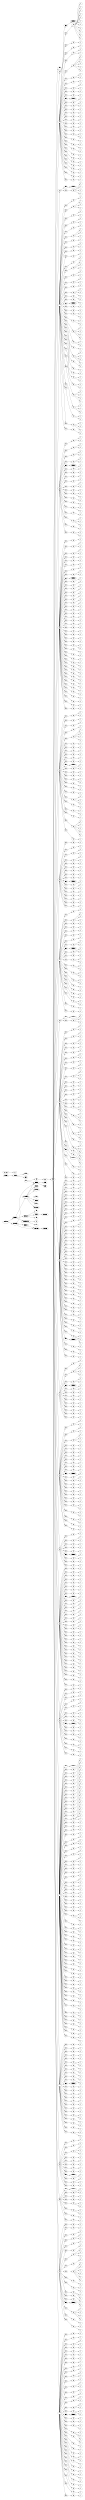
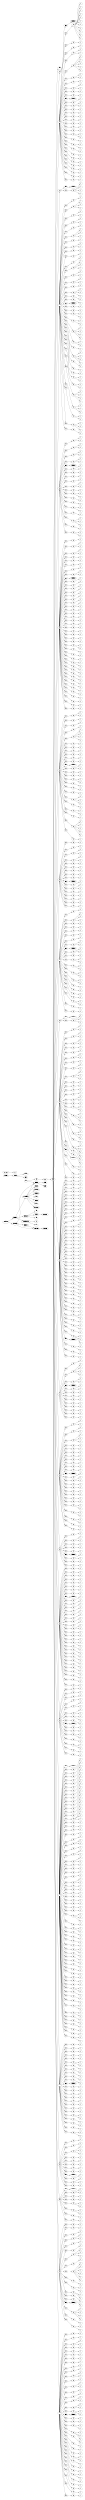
node "structure": added
